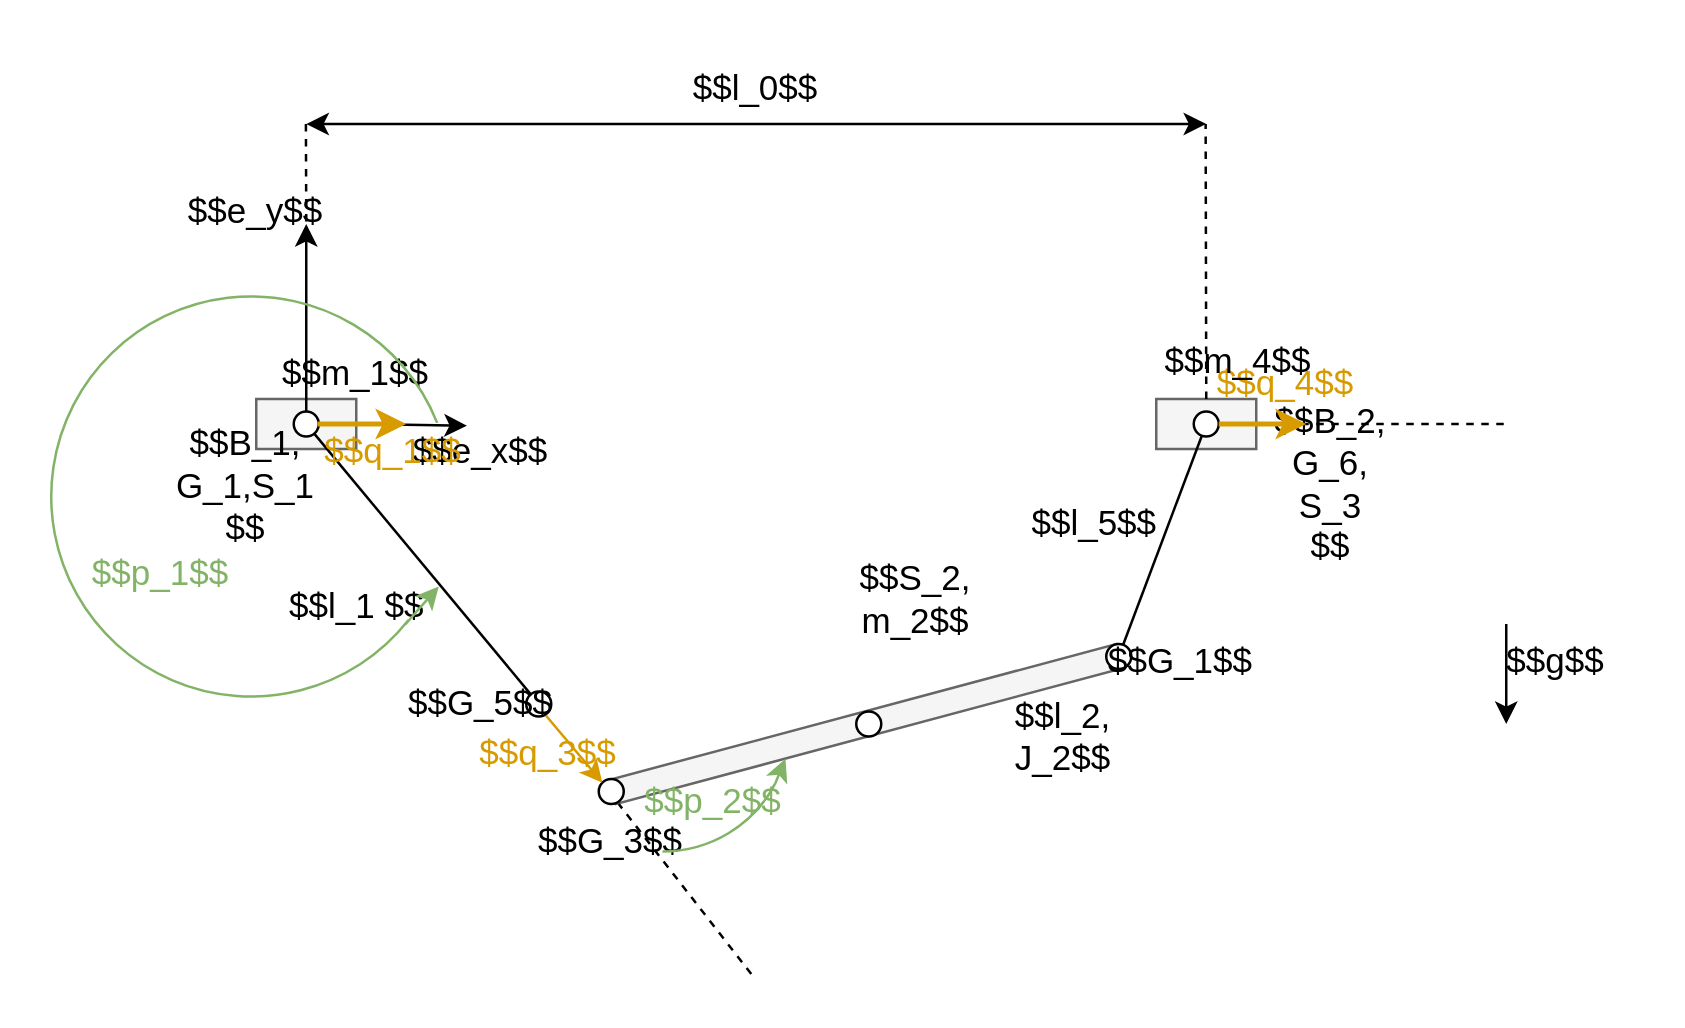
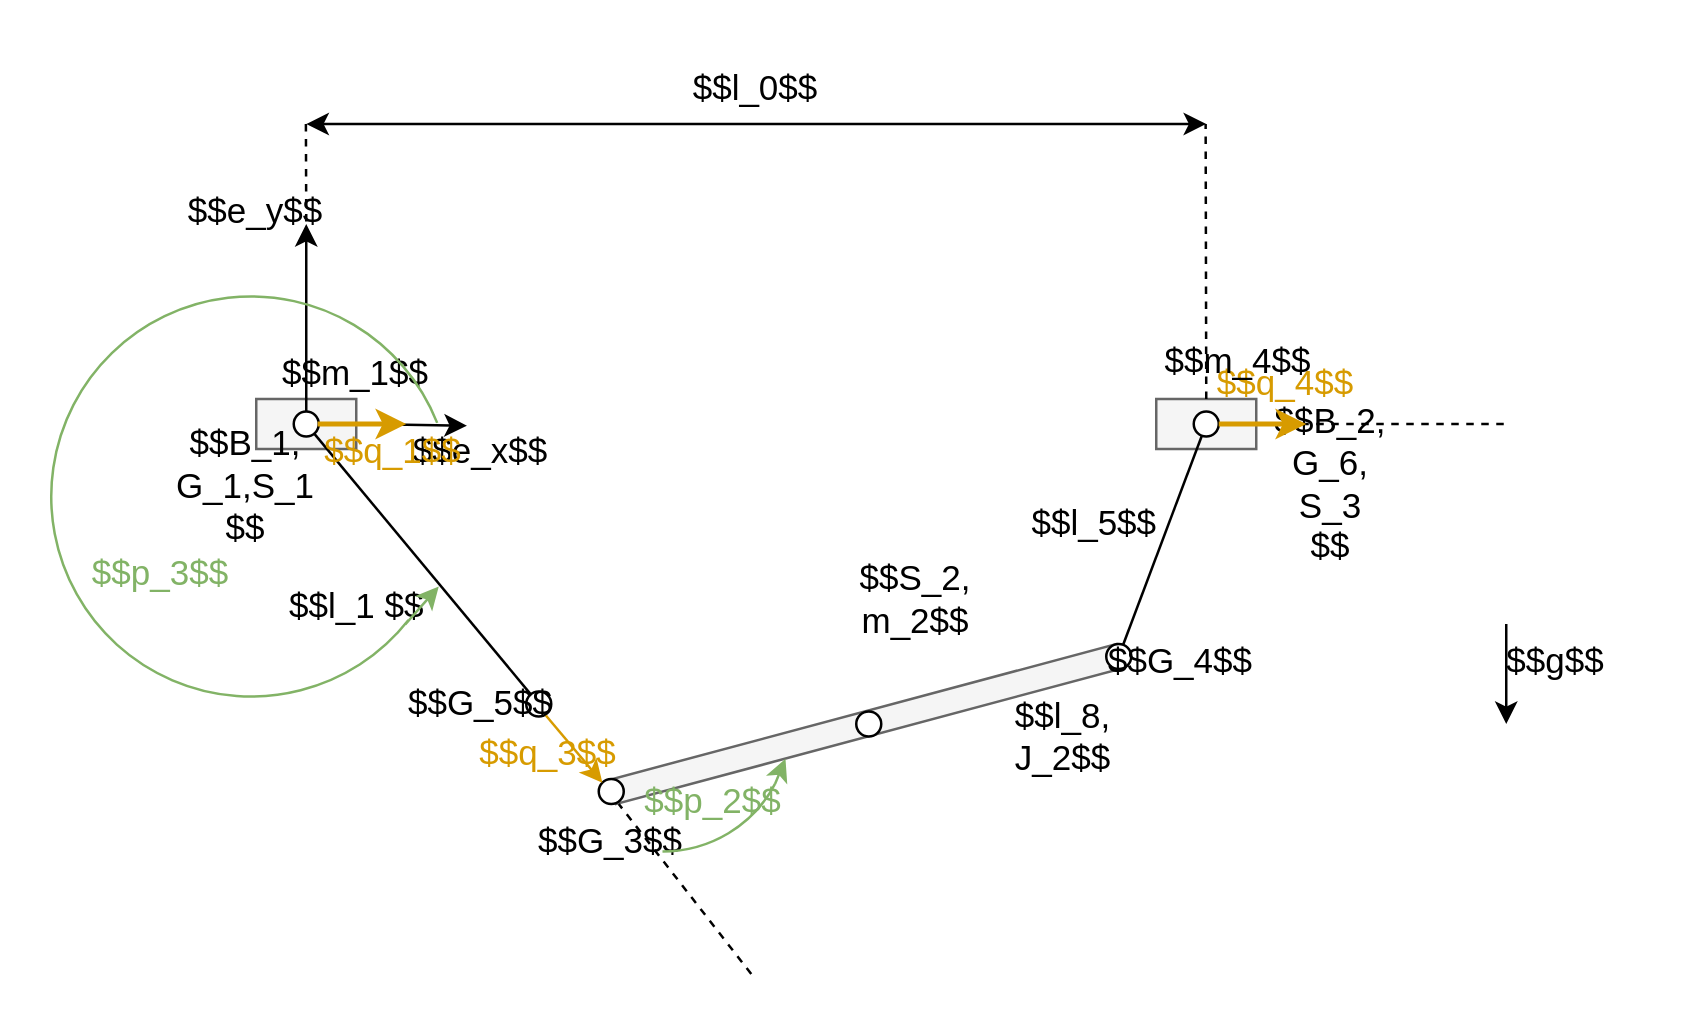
node "$$p_1$$": label "$$p_1$$" -> "$$p_3$$"
node "$$G_1$$": label "$$G_1$$" -> "$$G_4$$"
node "$$l_2, J_2$$": label "$$l_2, J_2$$" -> "$$l_8, J_2$$"
